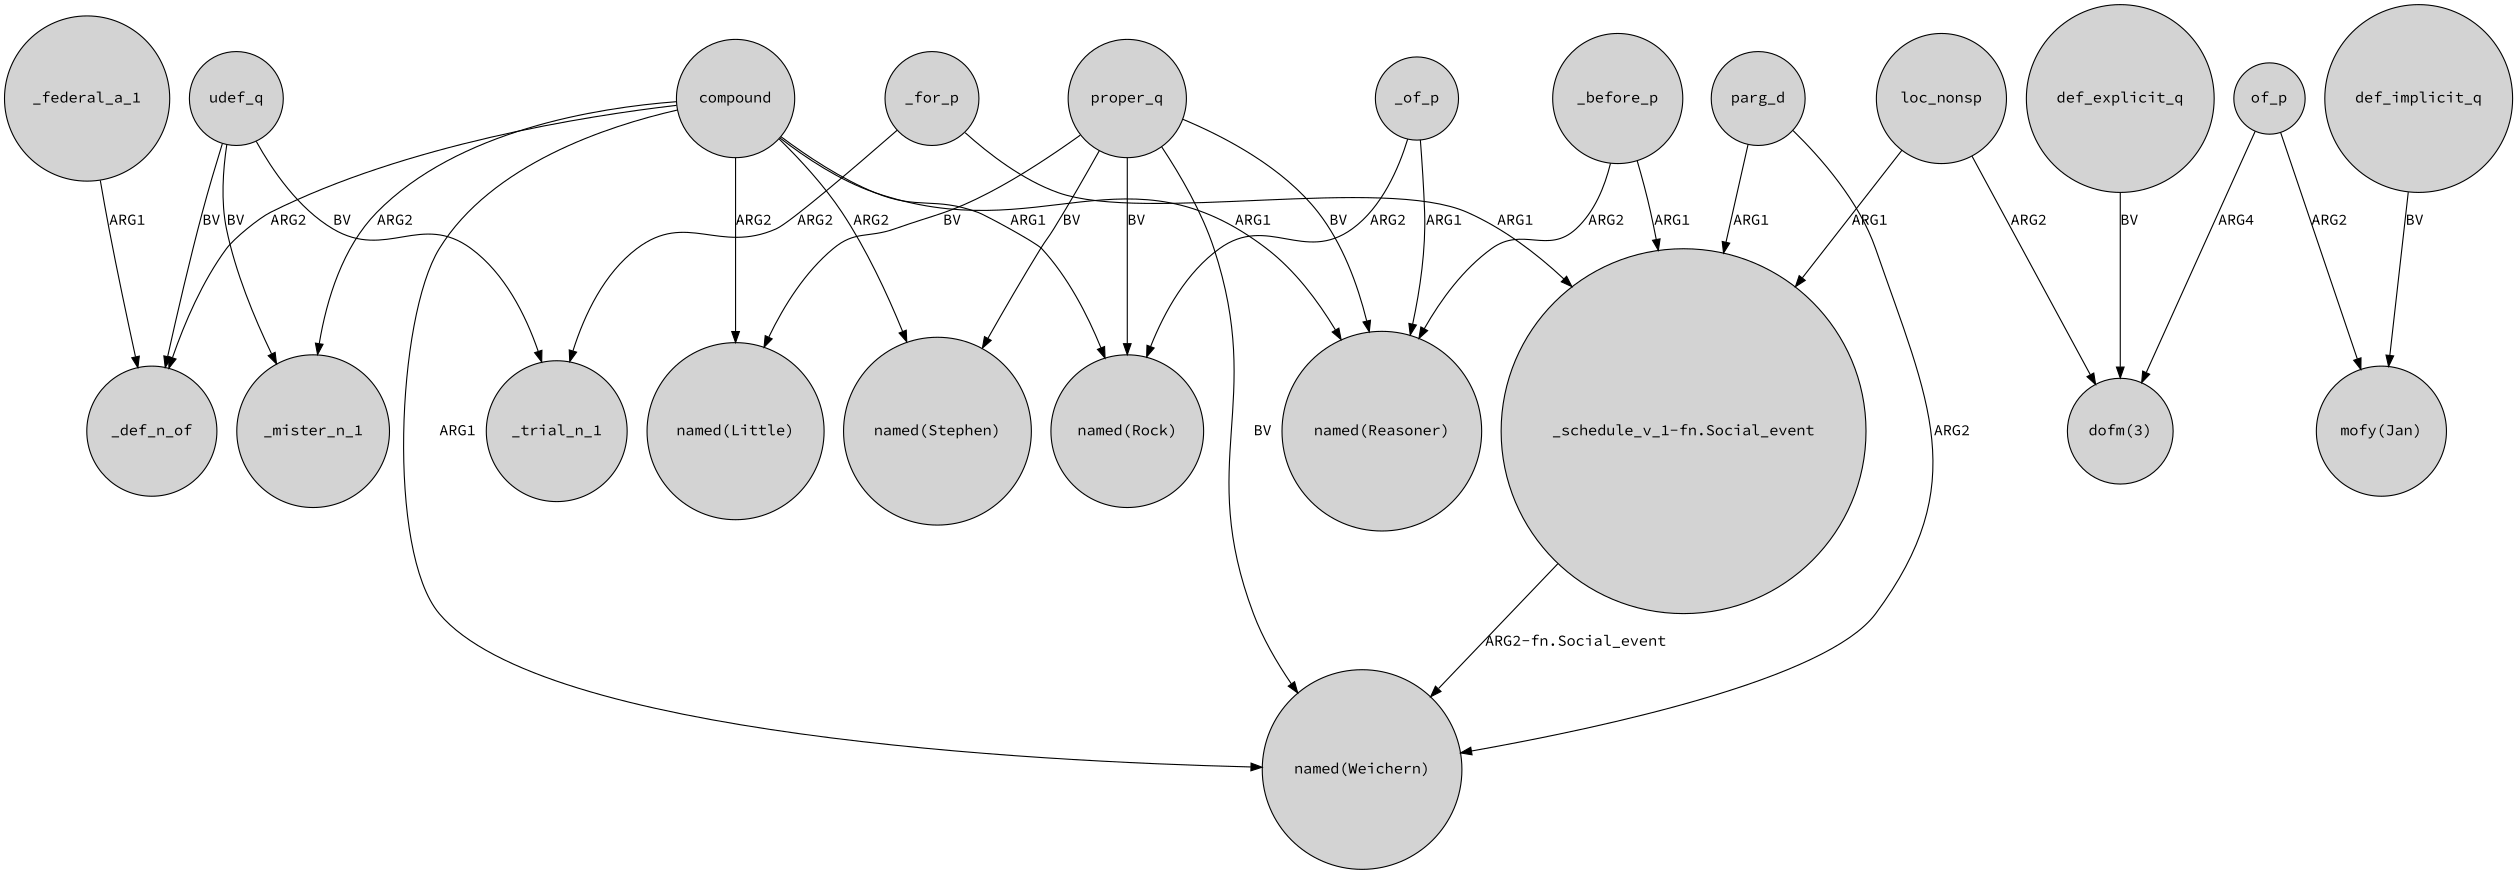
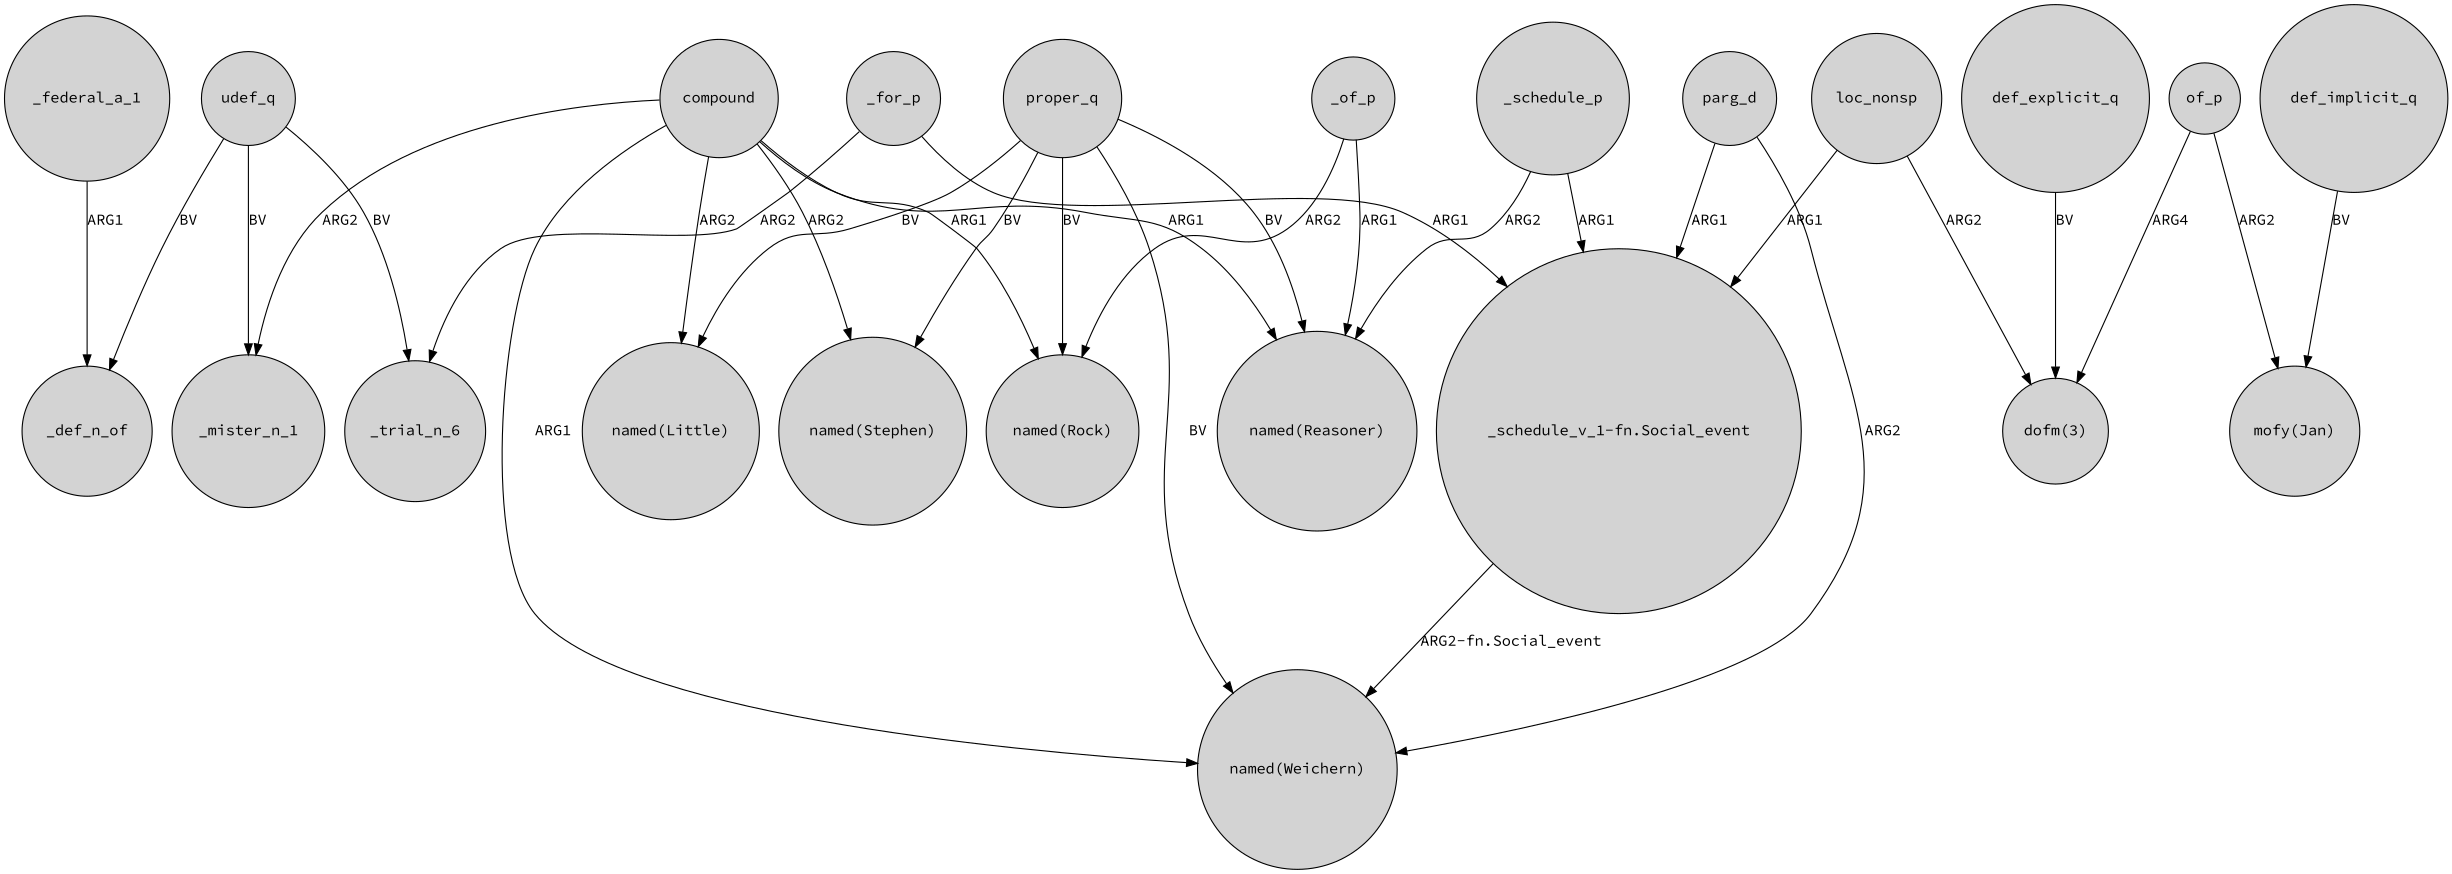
node "_before_p": label "_before_p" -> "_schedule_p"
edge "compound" -> "_def_n_of": removed, label "ARG2"
node "_trial_n_1": label "_trial_n_1" -> "_trial_n_6"
